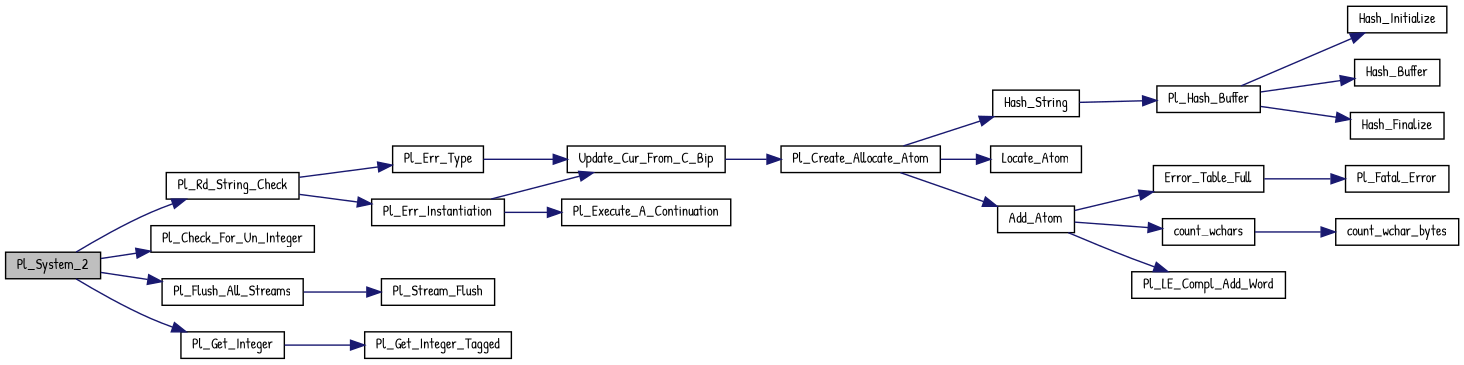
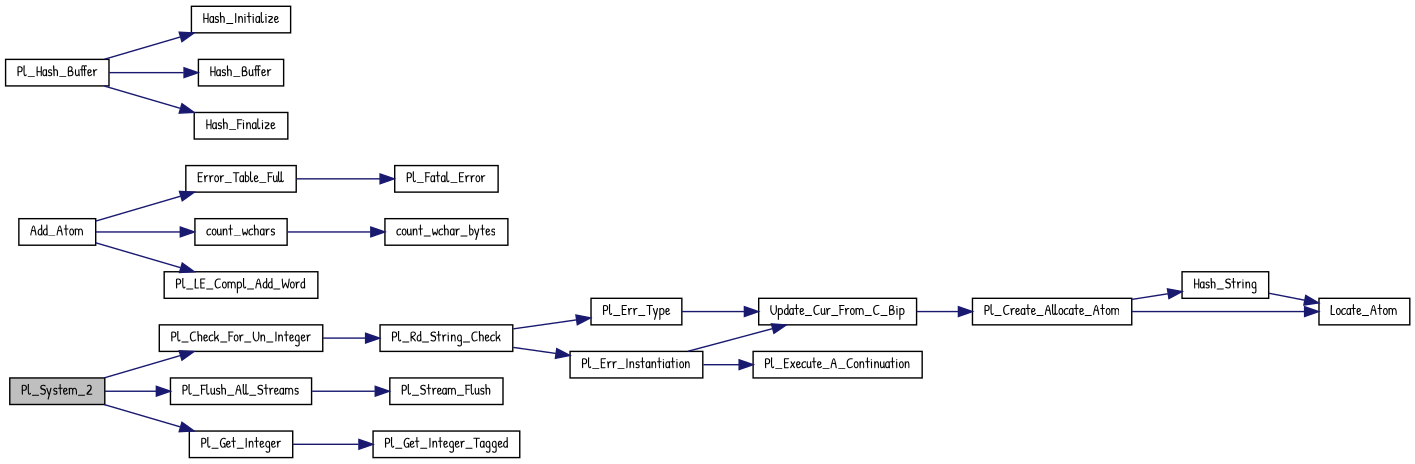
edge "Hash_String" -> "Pl_Hash_Buffer": now "Hash_String" -> "Locate_Atom"
edge "Pl_Create_Allocate_Atom" -> "Add_Atom": removed
edge "Pl_System_2" -> "Pl_Rd_String_Check": now "Pl_Check_For_Un_Integer" -> "Pl_Rd_String_Check"
